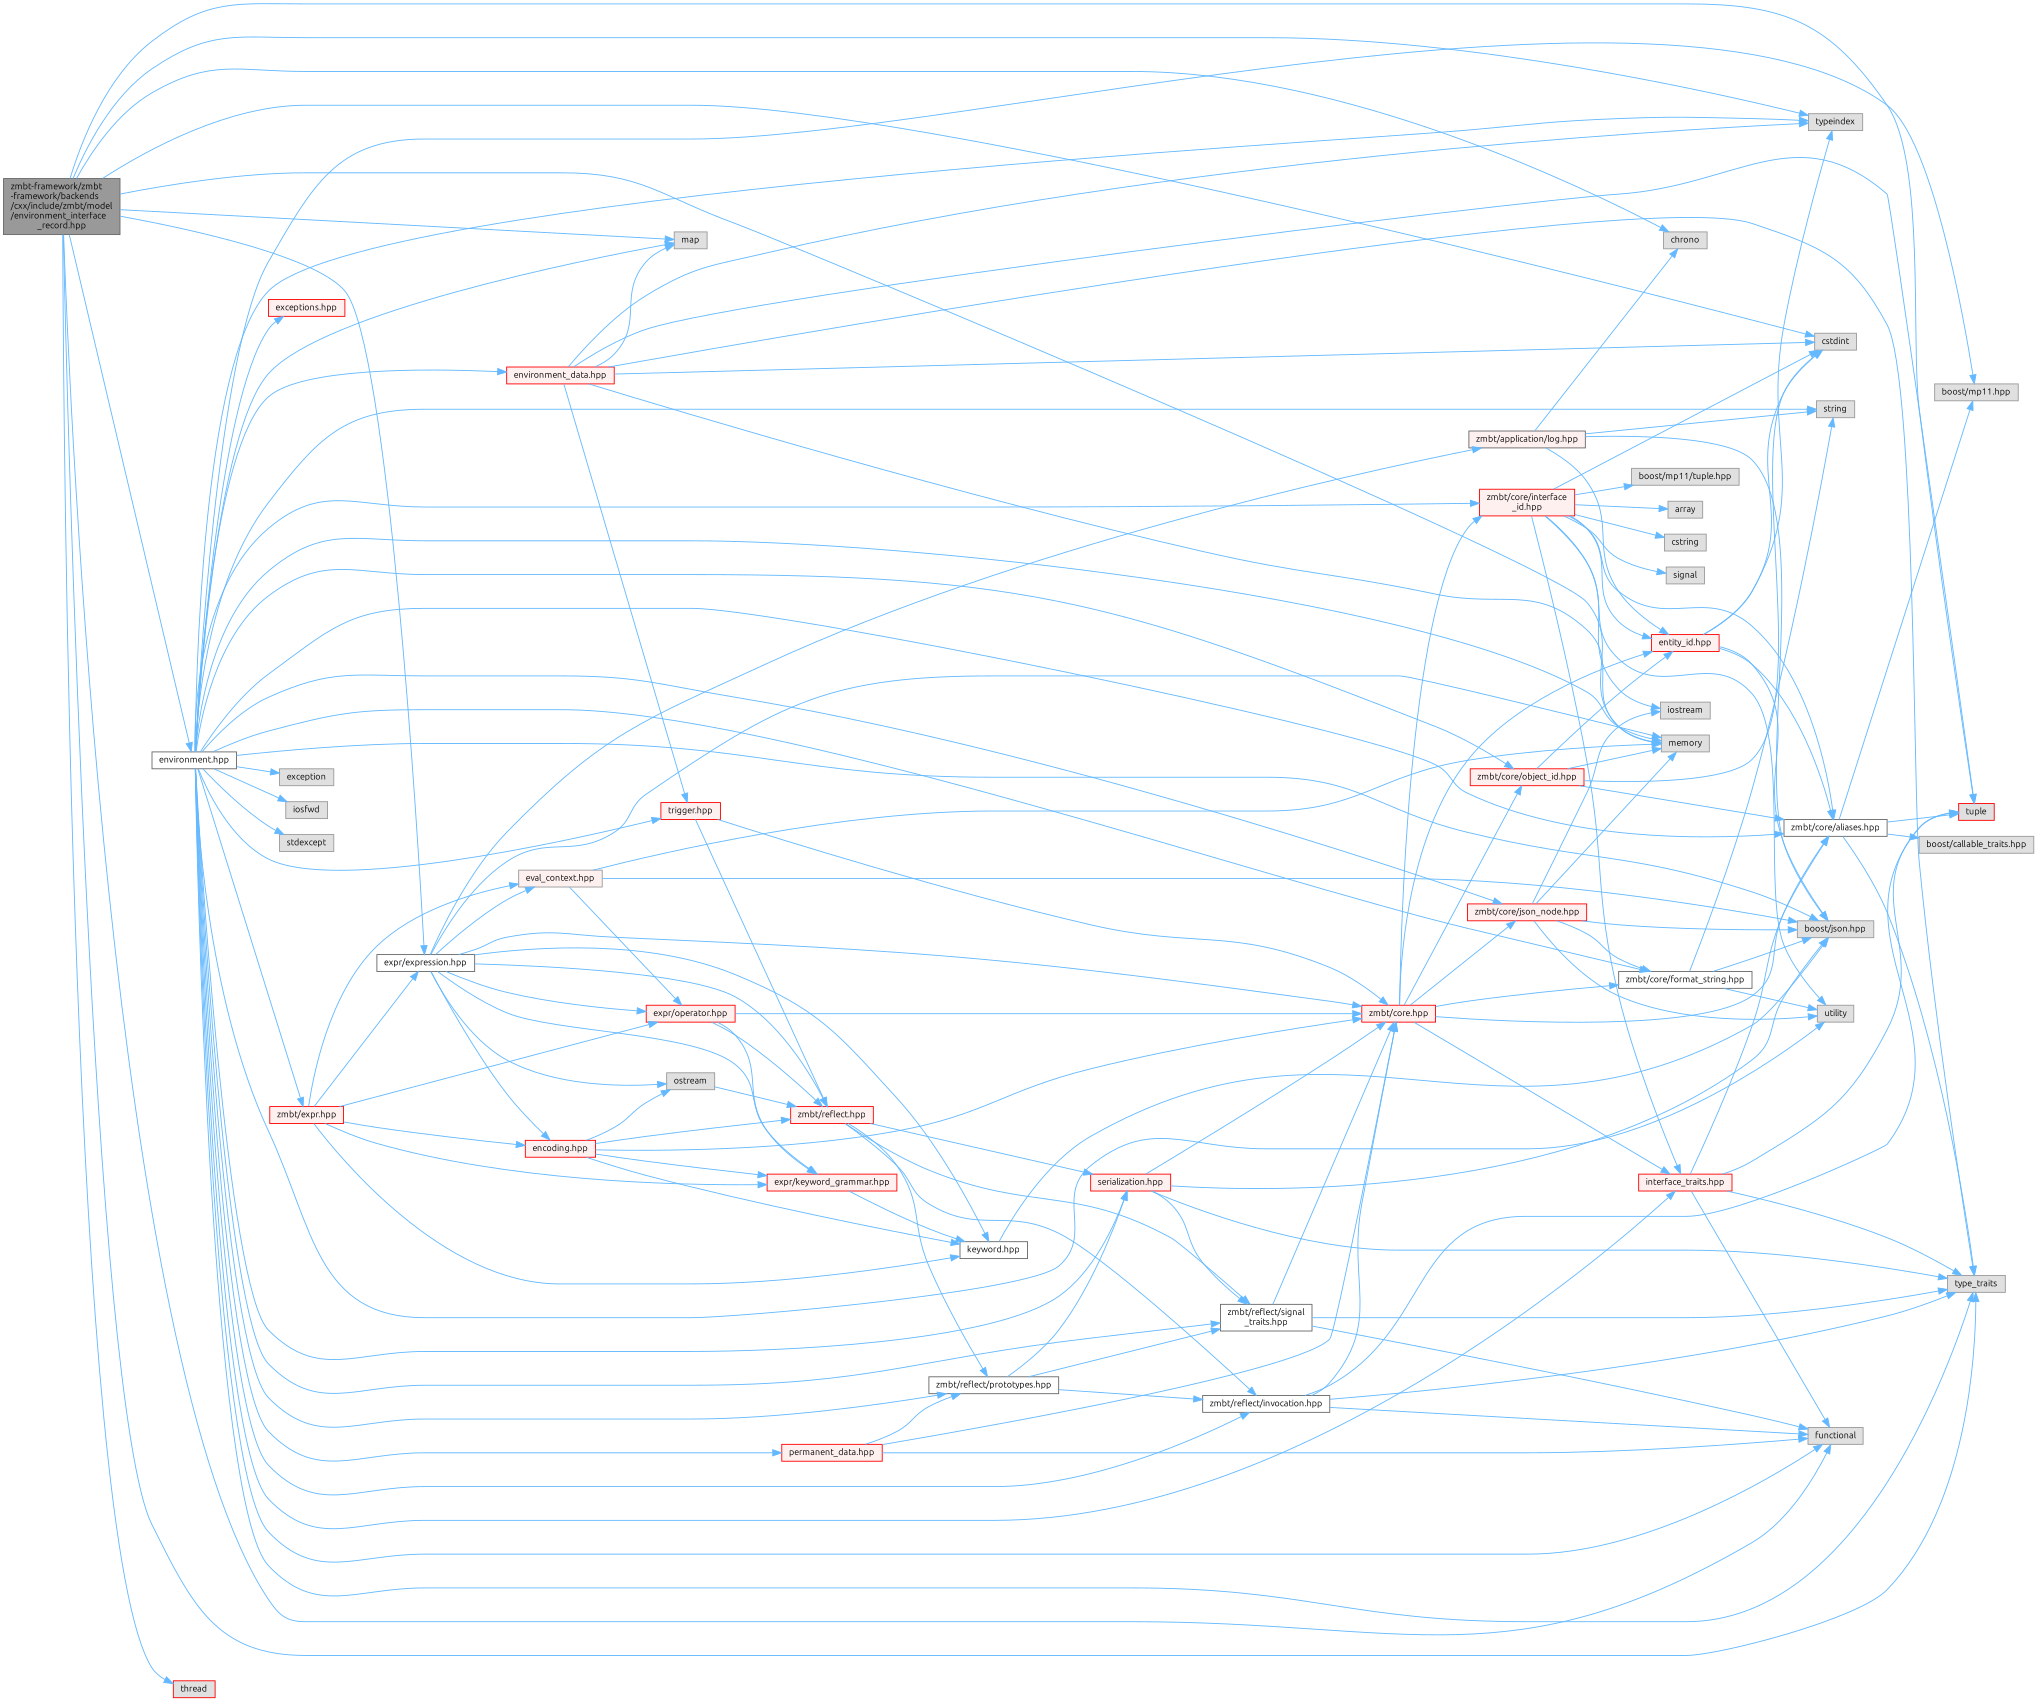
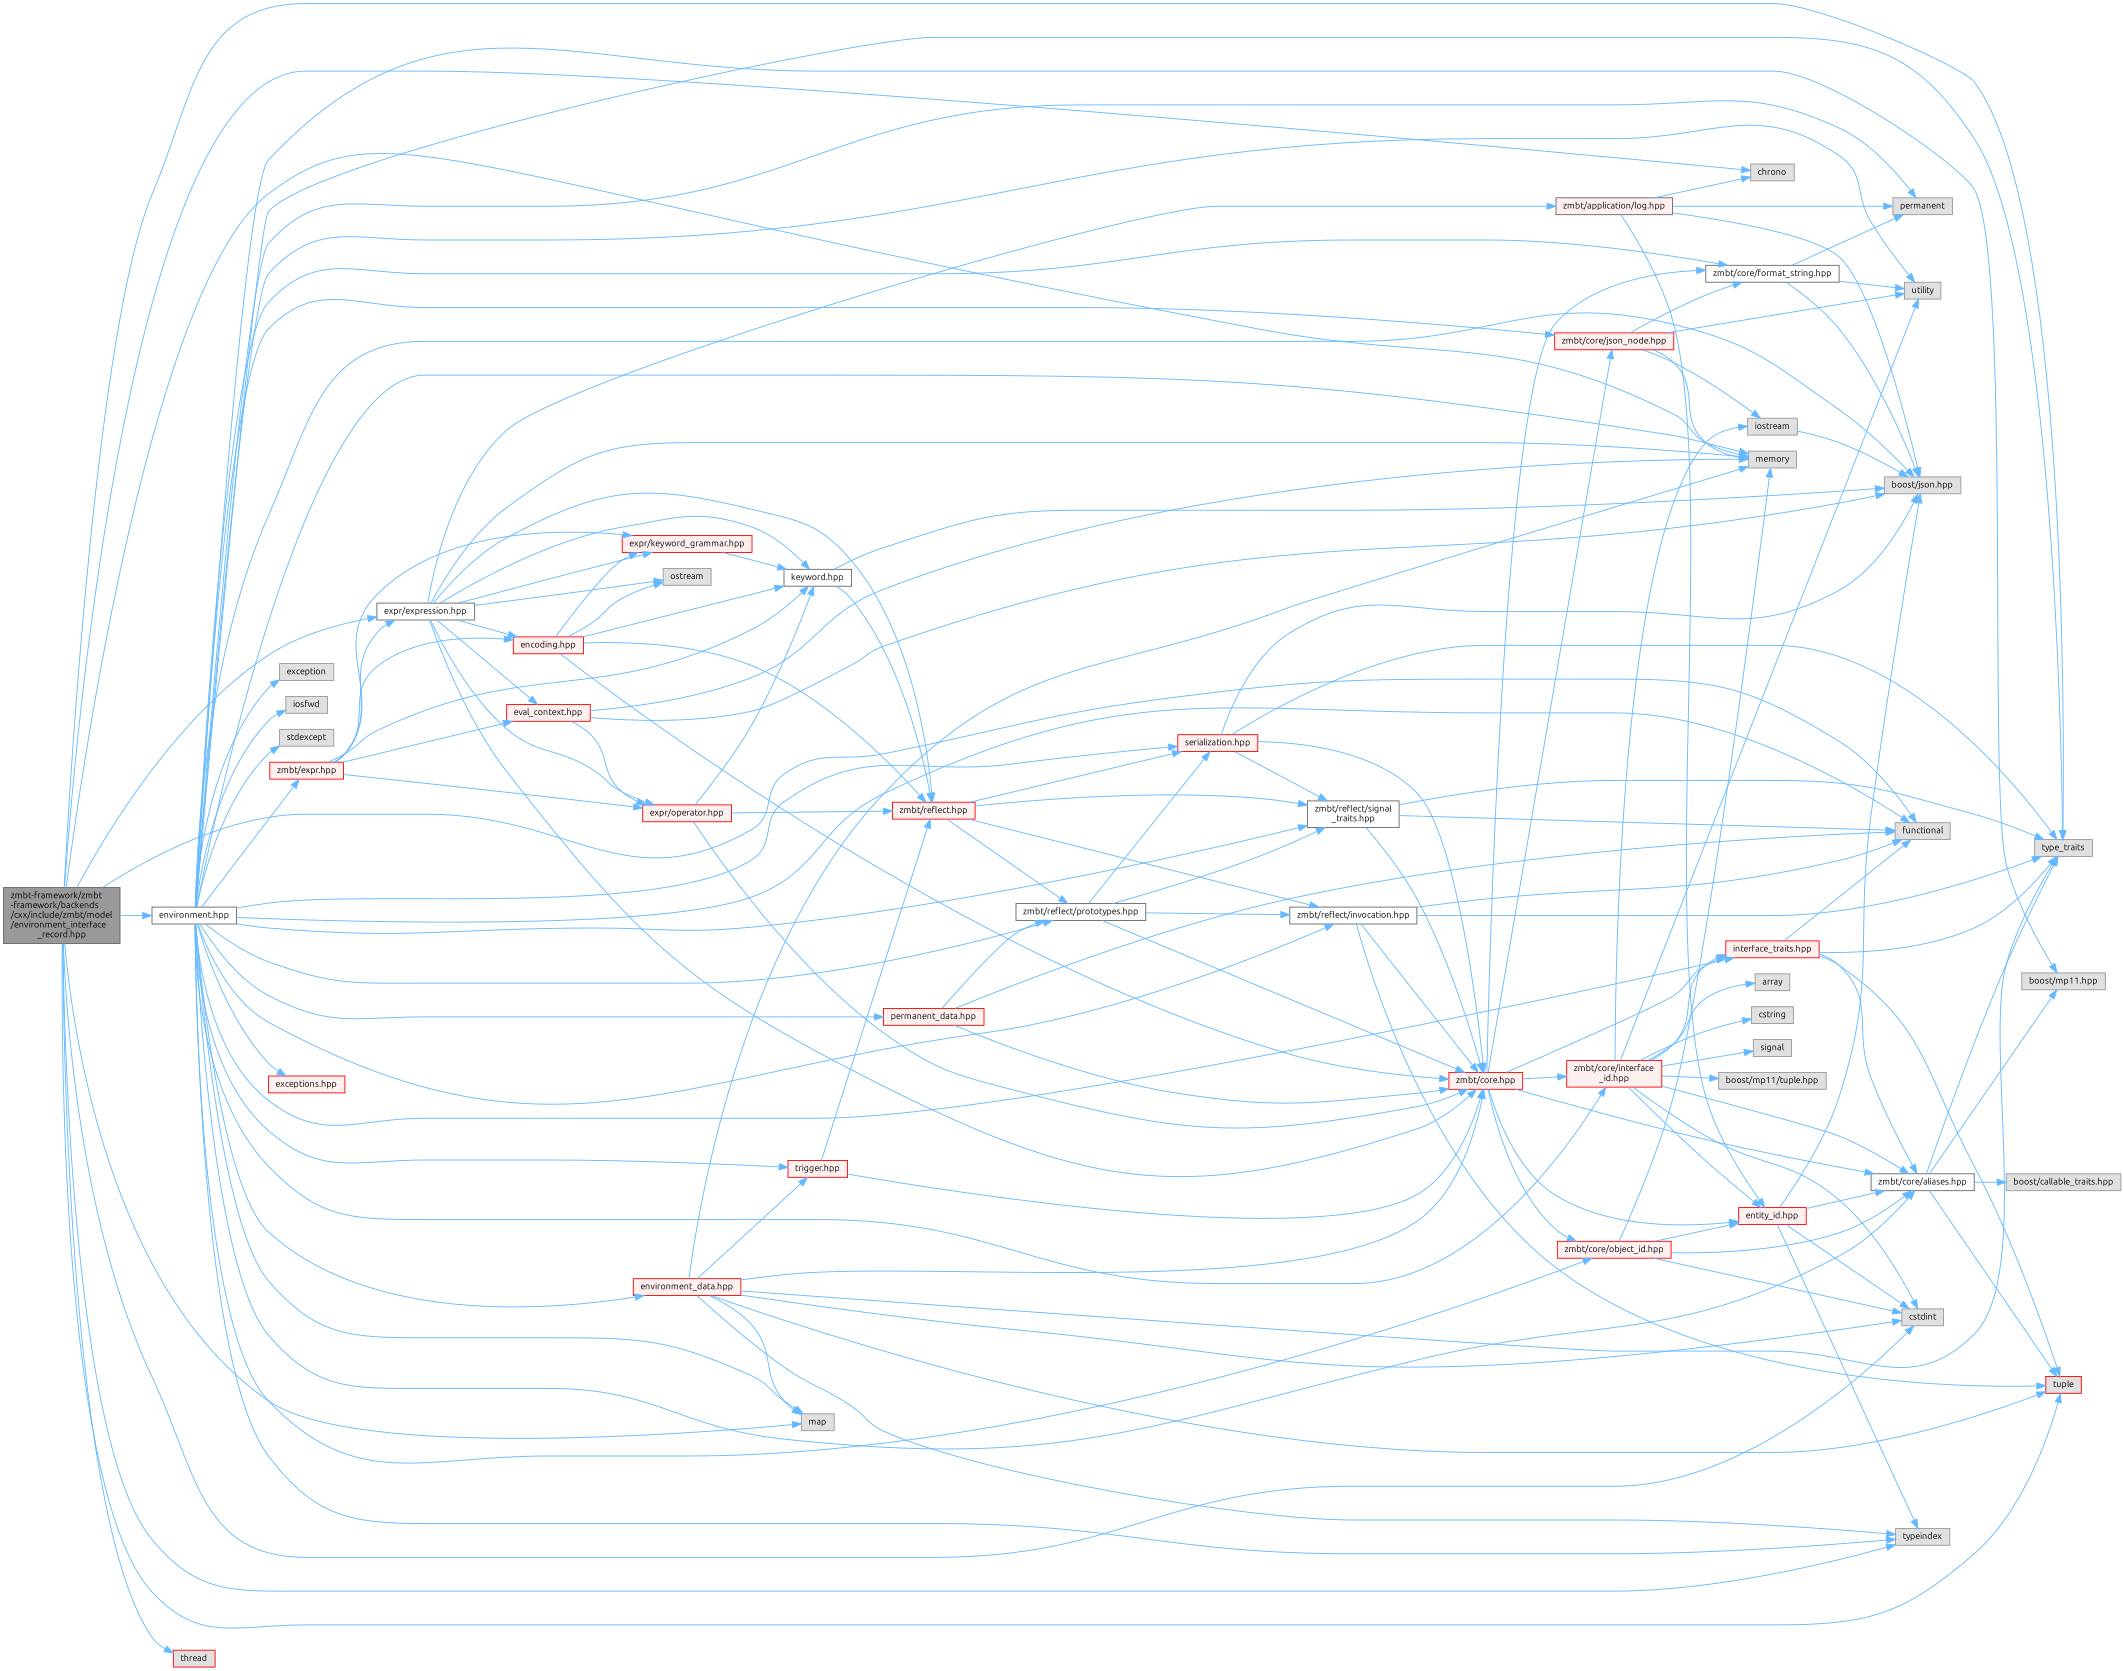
node "string": label "string" -> "permanent"
node "eval_context.hpp": color grey60 -> red
edge "zmbt/core/json_node.hpp" -> "boost/json.hpp": now "iostream" -> "boost/json.hpp"
edge "zmbt/reflect/prototypes.hpp" -> "zmbt/core.hpp": added
edge "expr/operator.hpp" -> "expr/keyword_grammar.hpp": now "expr/operator.hpp" -> "keyword.hpp"
edge "ostream" -> "zmbt/reflect.hpp": now "keyword.hpp" -> "zmbt/reflect.hpp"
edge "environment_data.hpp" -> "zmbt/core.hpp": added
